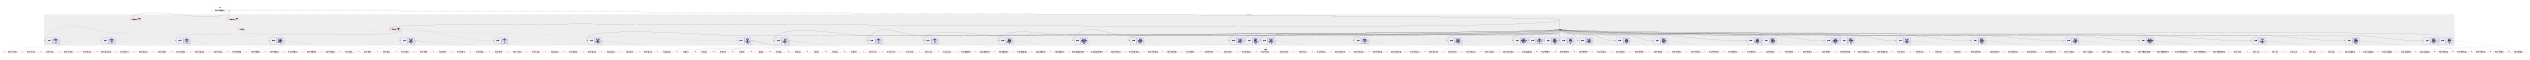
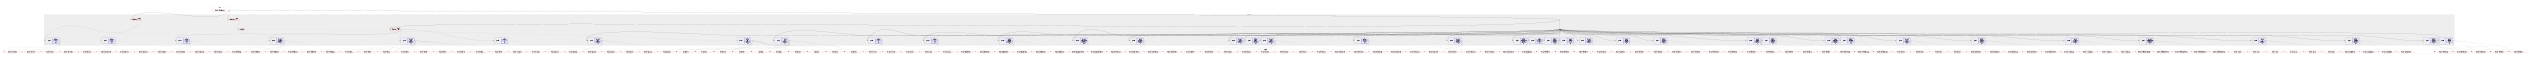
node "dev-haskell/wai-app-static-1.3.2.1": removed
